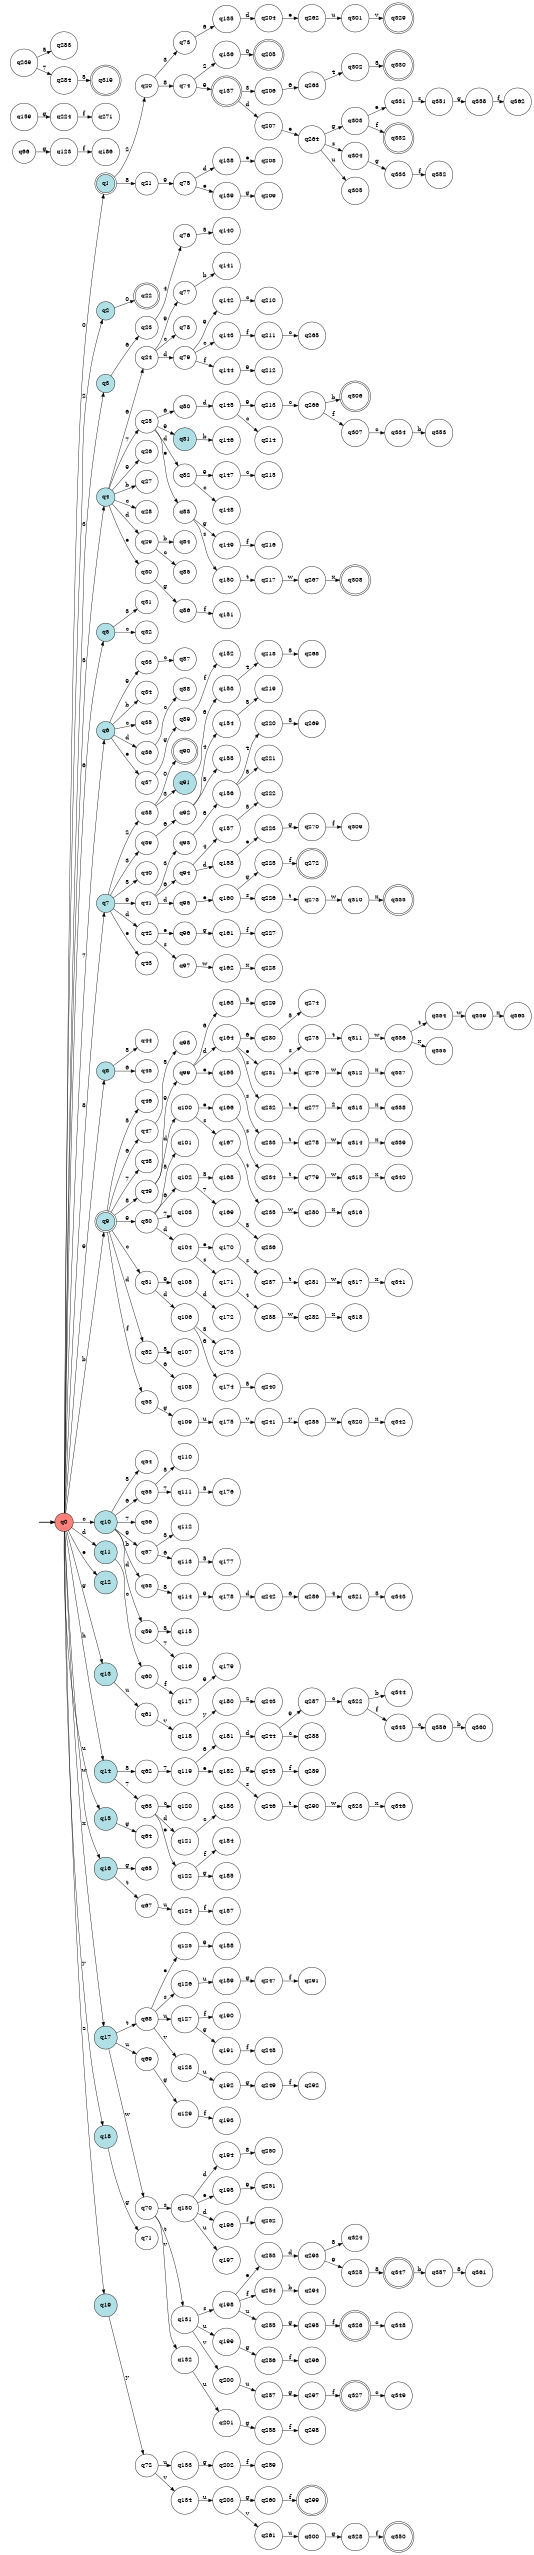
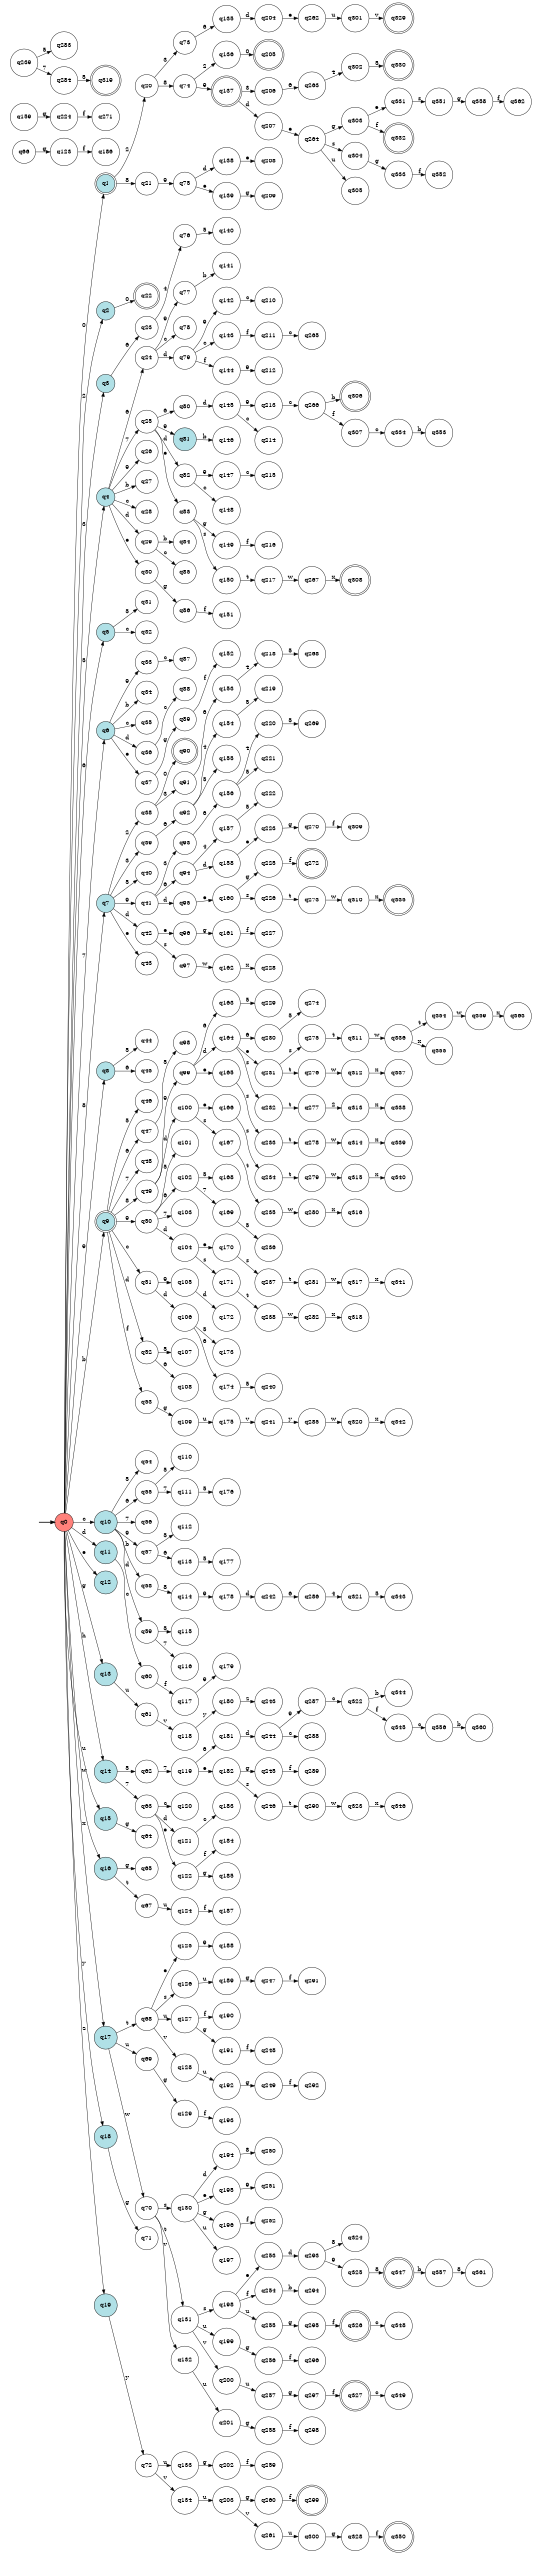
node "q91": fillcolor powderblue -> white
node "q779": label "q779" -> "q279"
edge "q130" -> "q196": label "d" -> "g"
